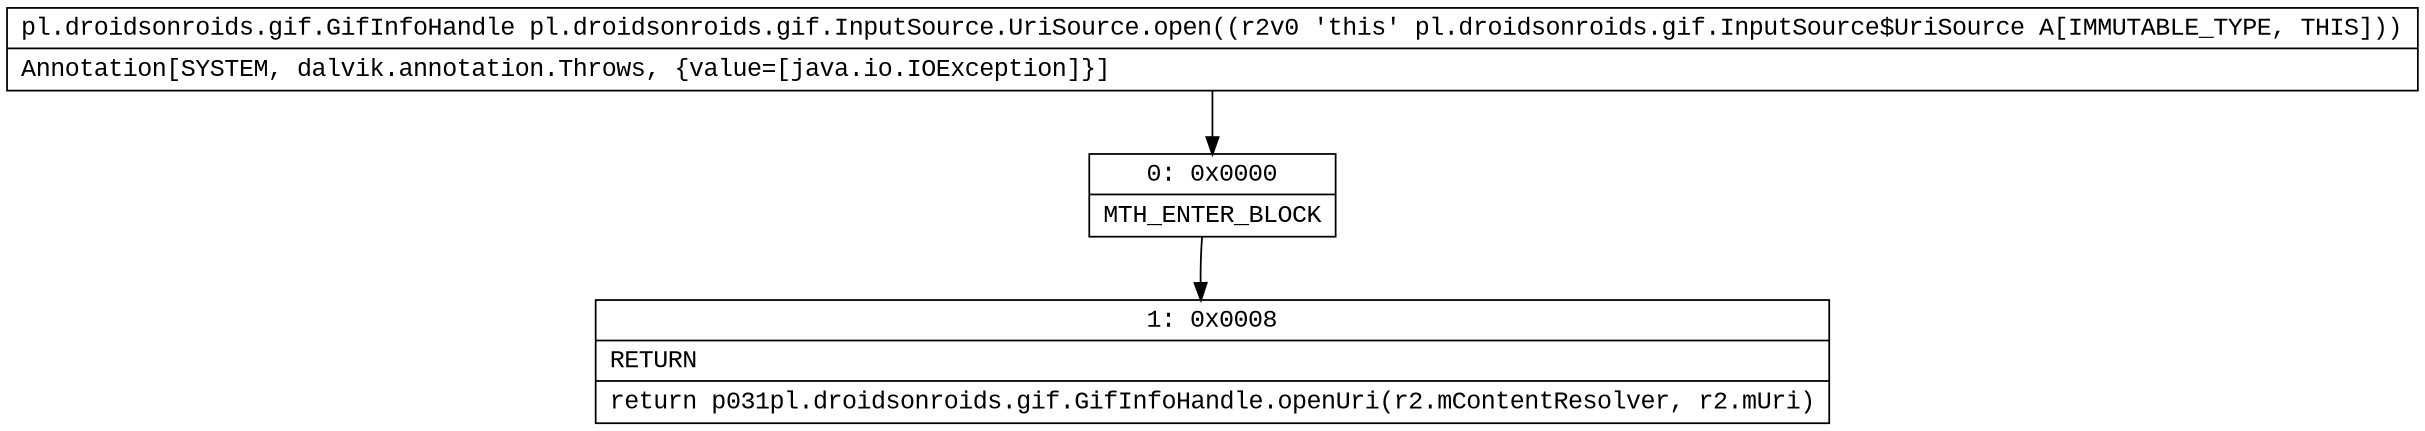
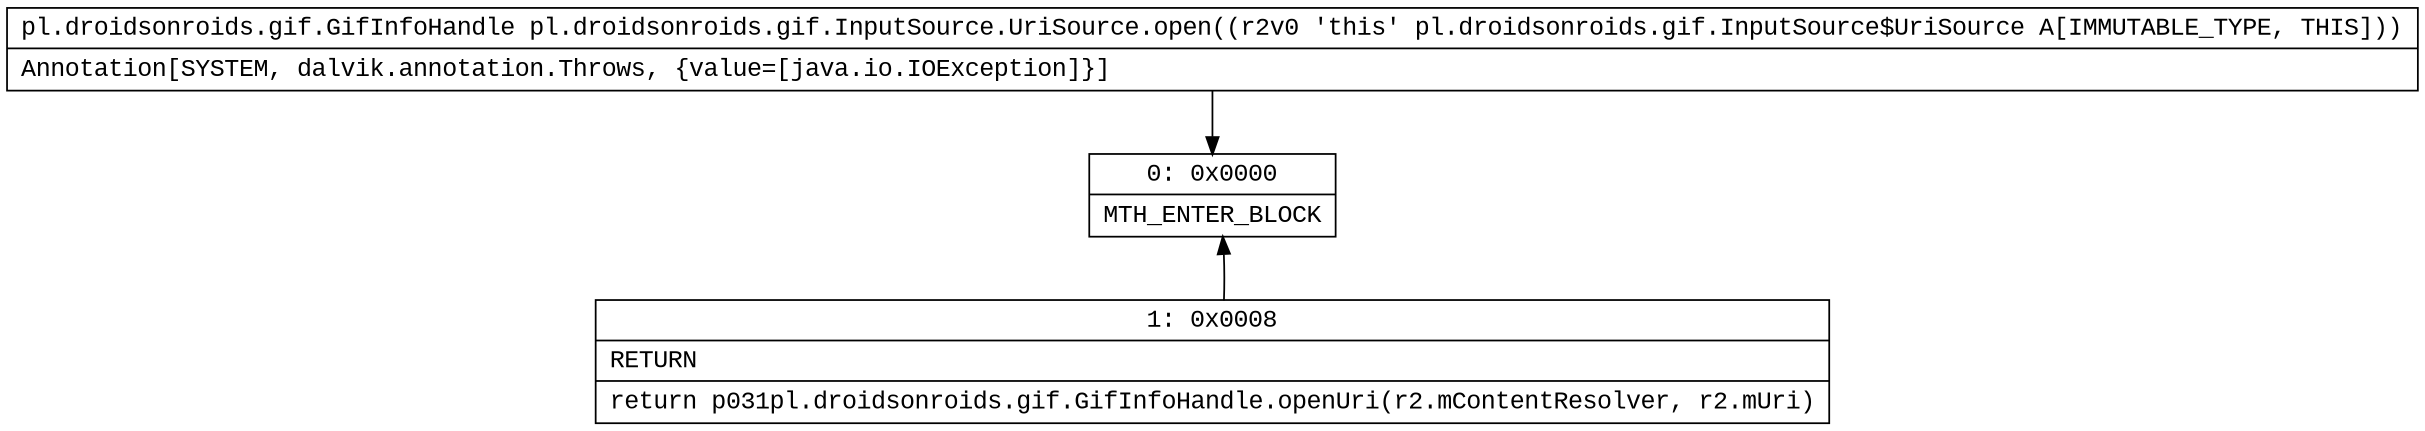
edge "0: 0x0000" -> "1: 0x0008": reversed
